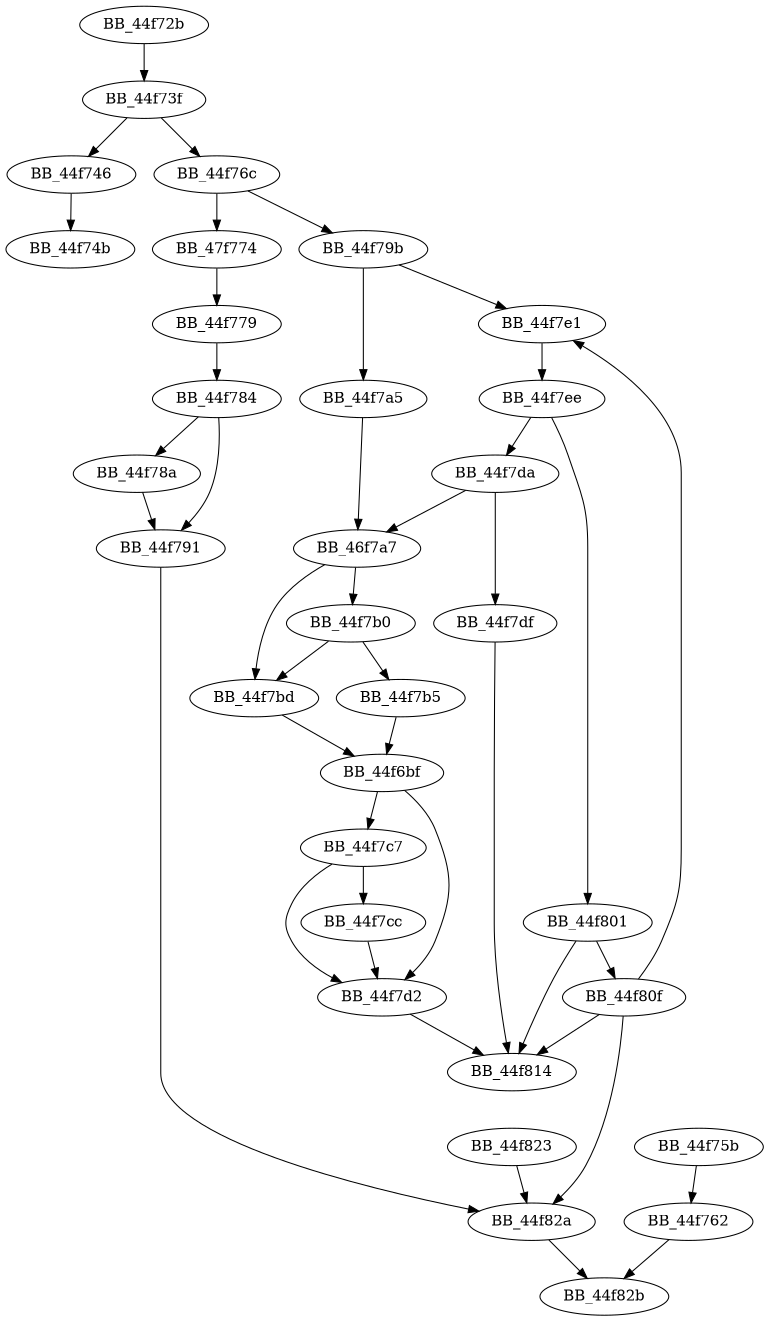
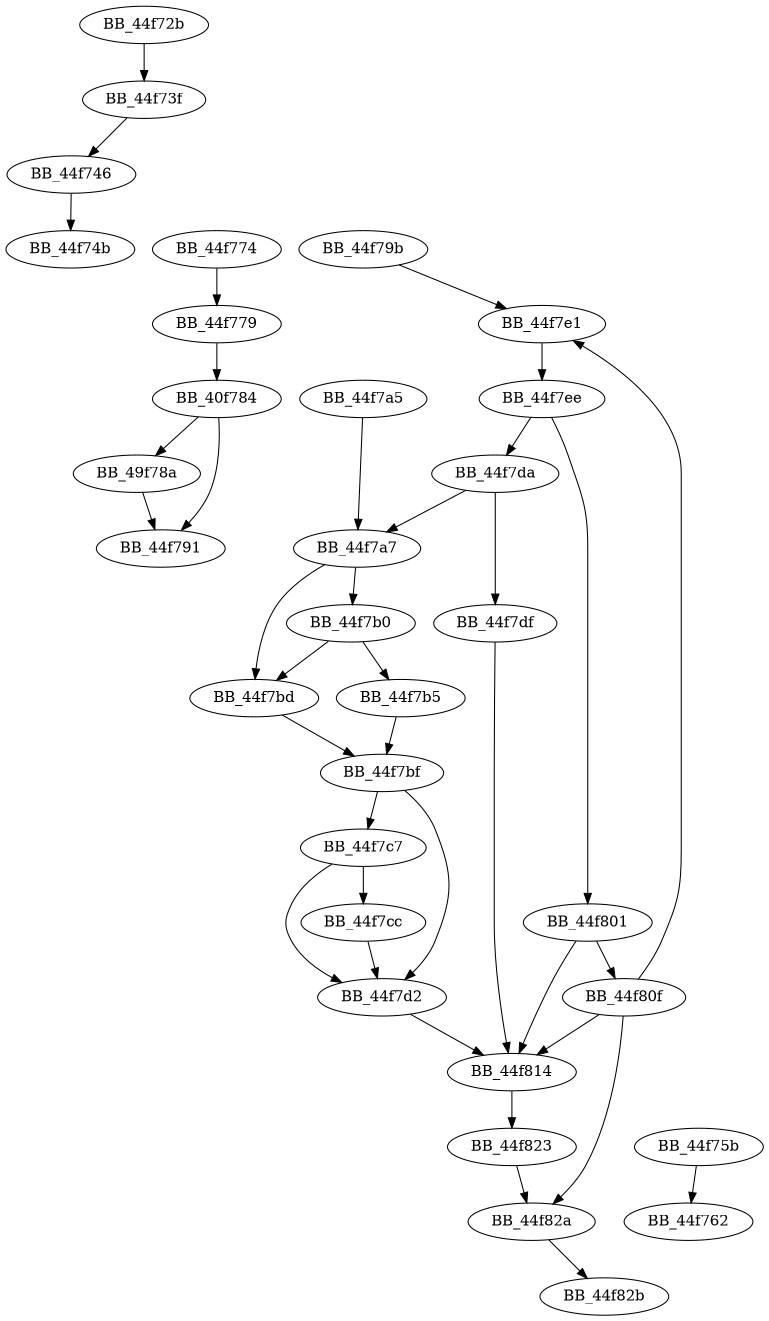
node "BB_44f76c": removed
node "BB_47f774": label "BB_47f774" -> "BB_44f774"
edge "BB_44f79b" -> "BB_44f7a5": removed
node "BB_44f784": label "BB_44f784" -> "BB_40f784"
node "BB_44f78a": label "BB_44f78a" -> "BB_49f78a"
node "BB_46f7a7": label "BB_46f7a7" -> "BB_44f7a7"
node "BB_44f6bf": label "BB_44f6bf" -> "BB_44f7bf"
edge "BB_44f791" -> "BB_44f82a": removed
edge "BB_44f814" -> "BB_44f823": added
edge "BB_44f762" -> "BB_44f82b": removed
